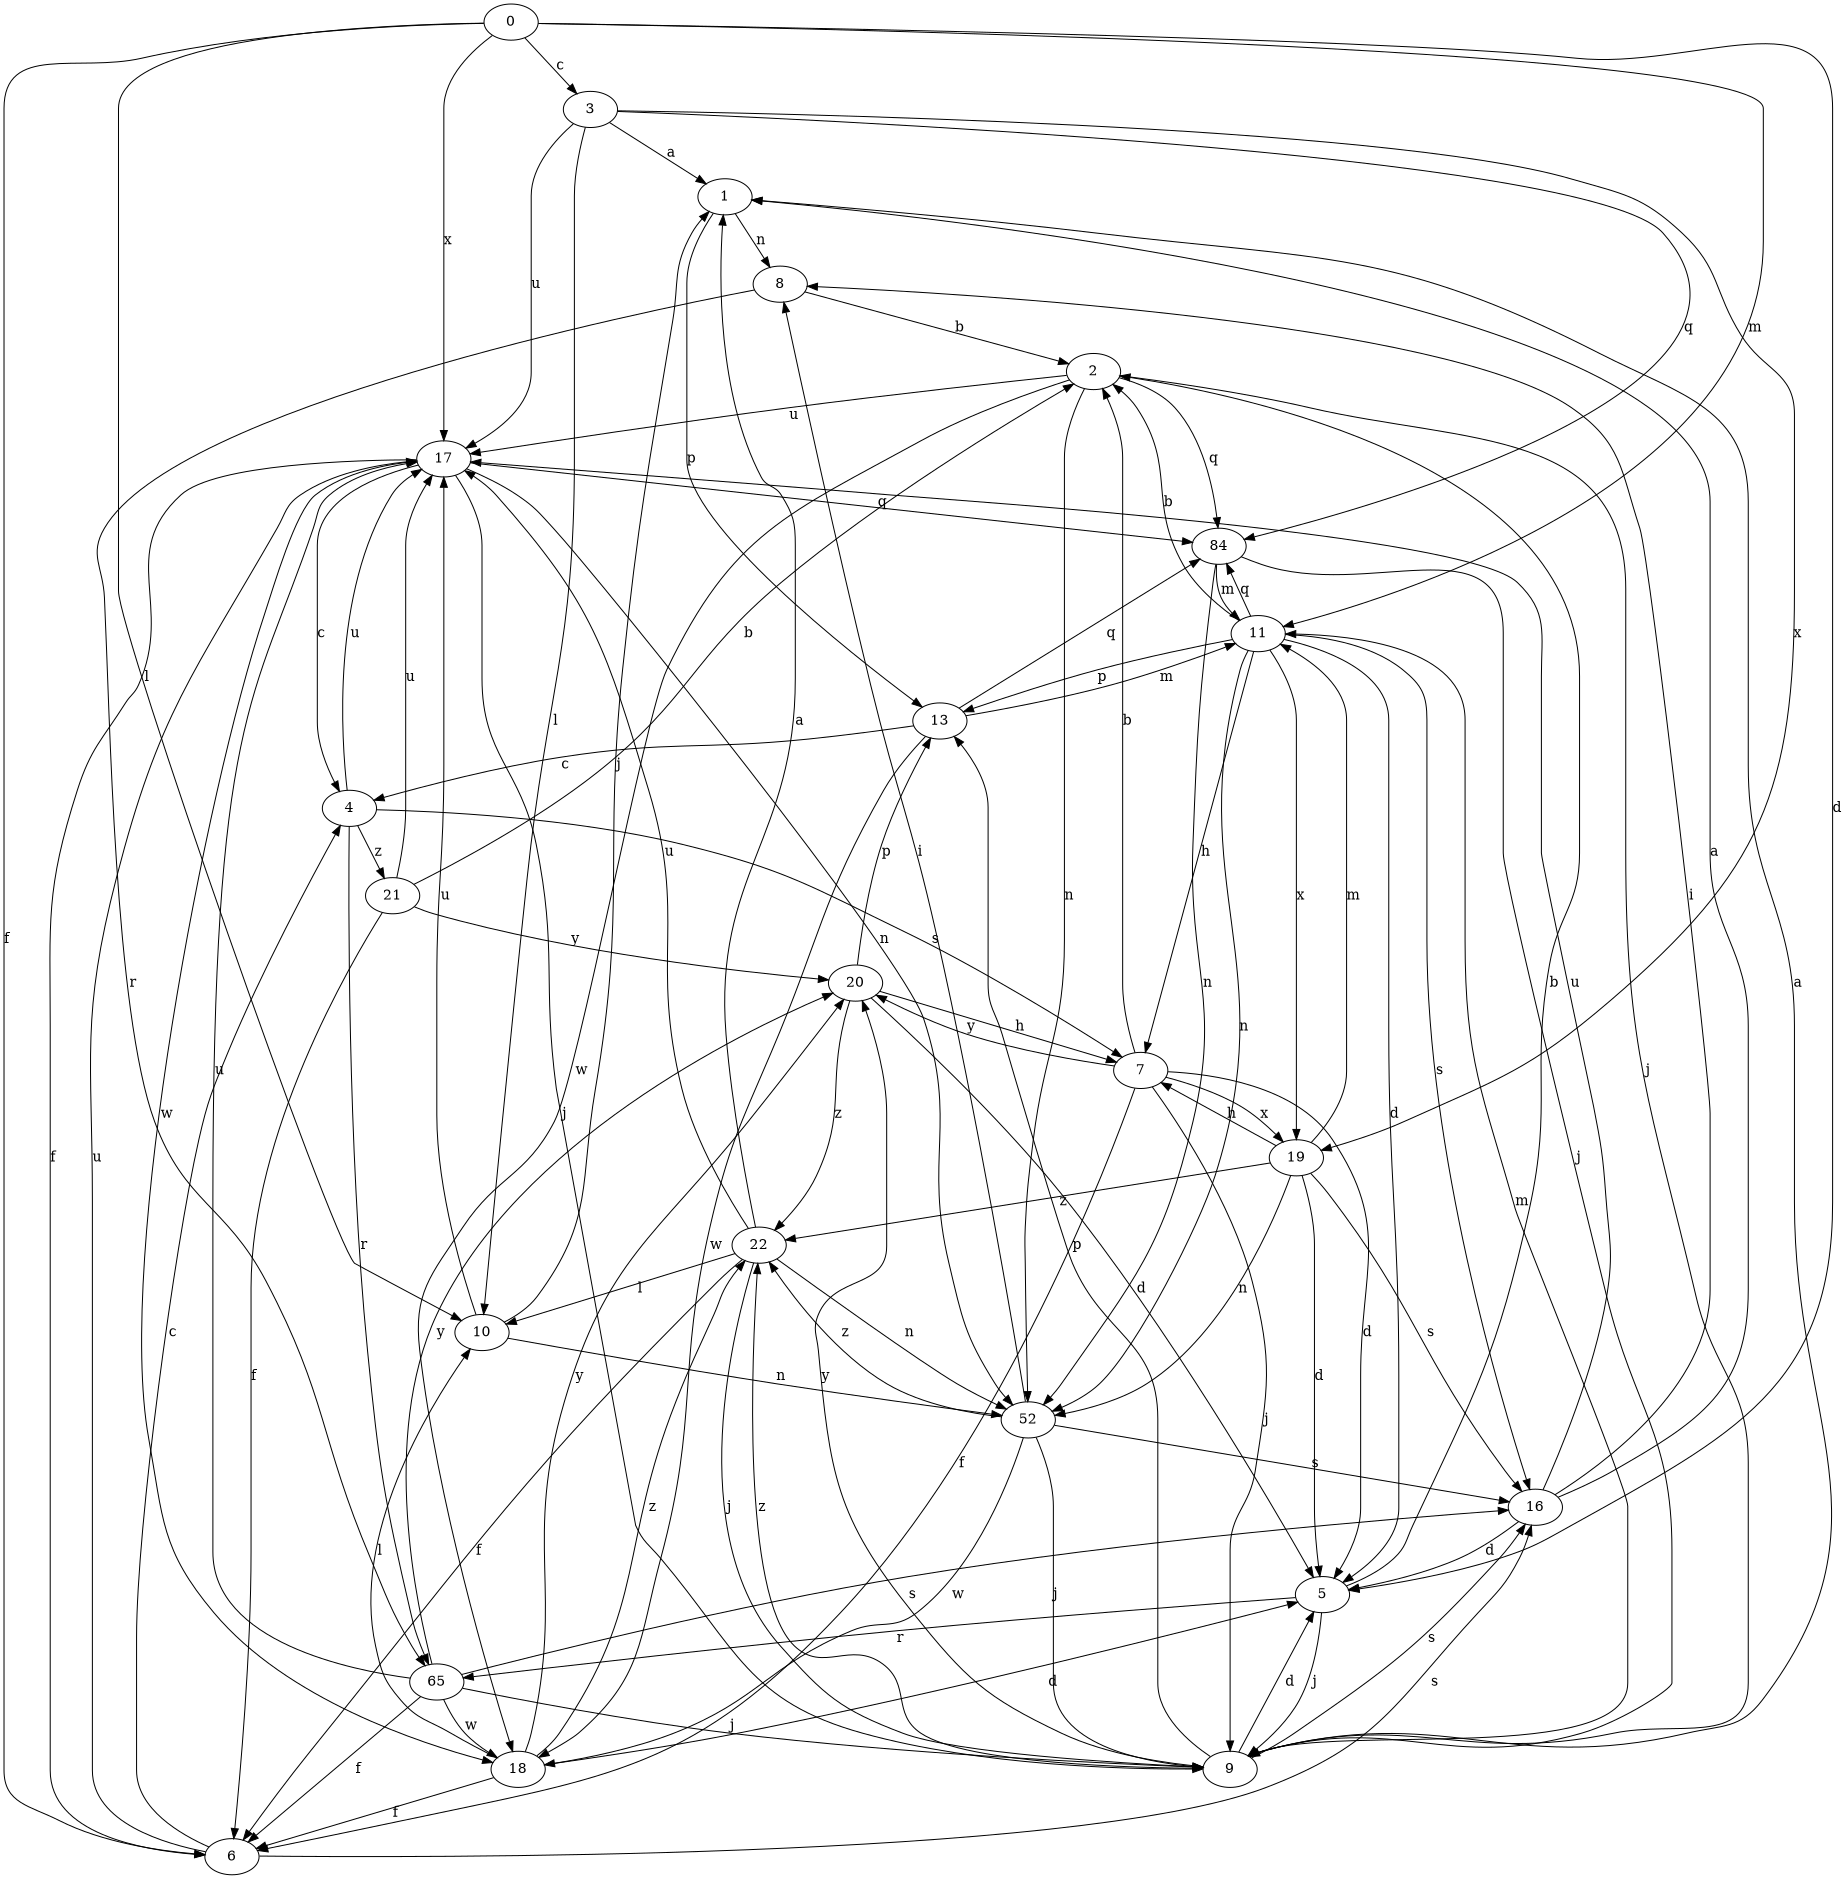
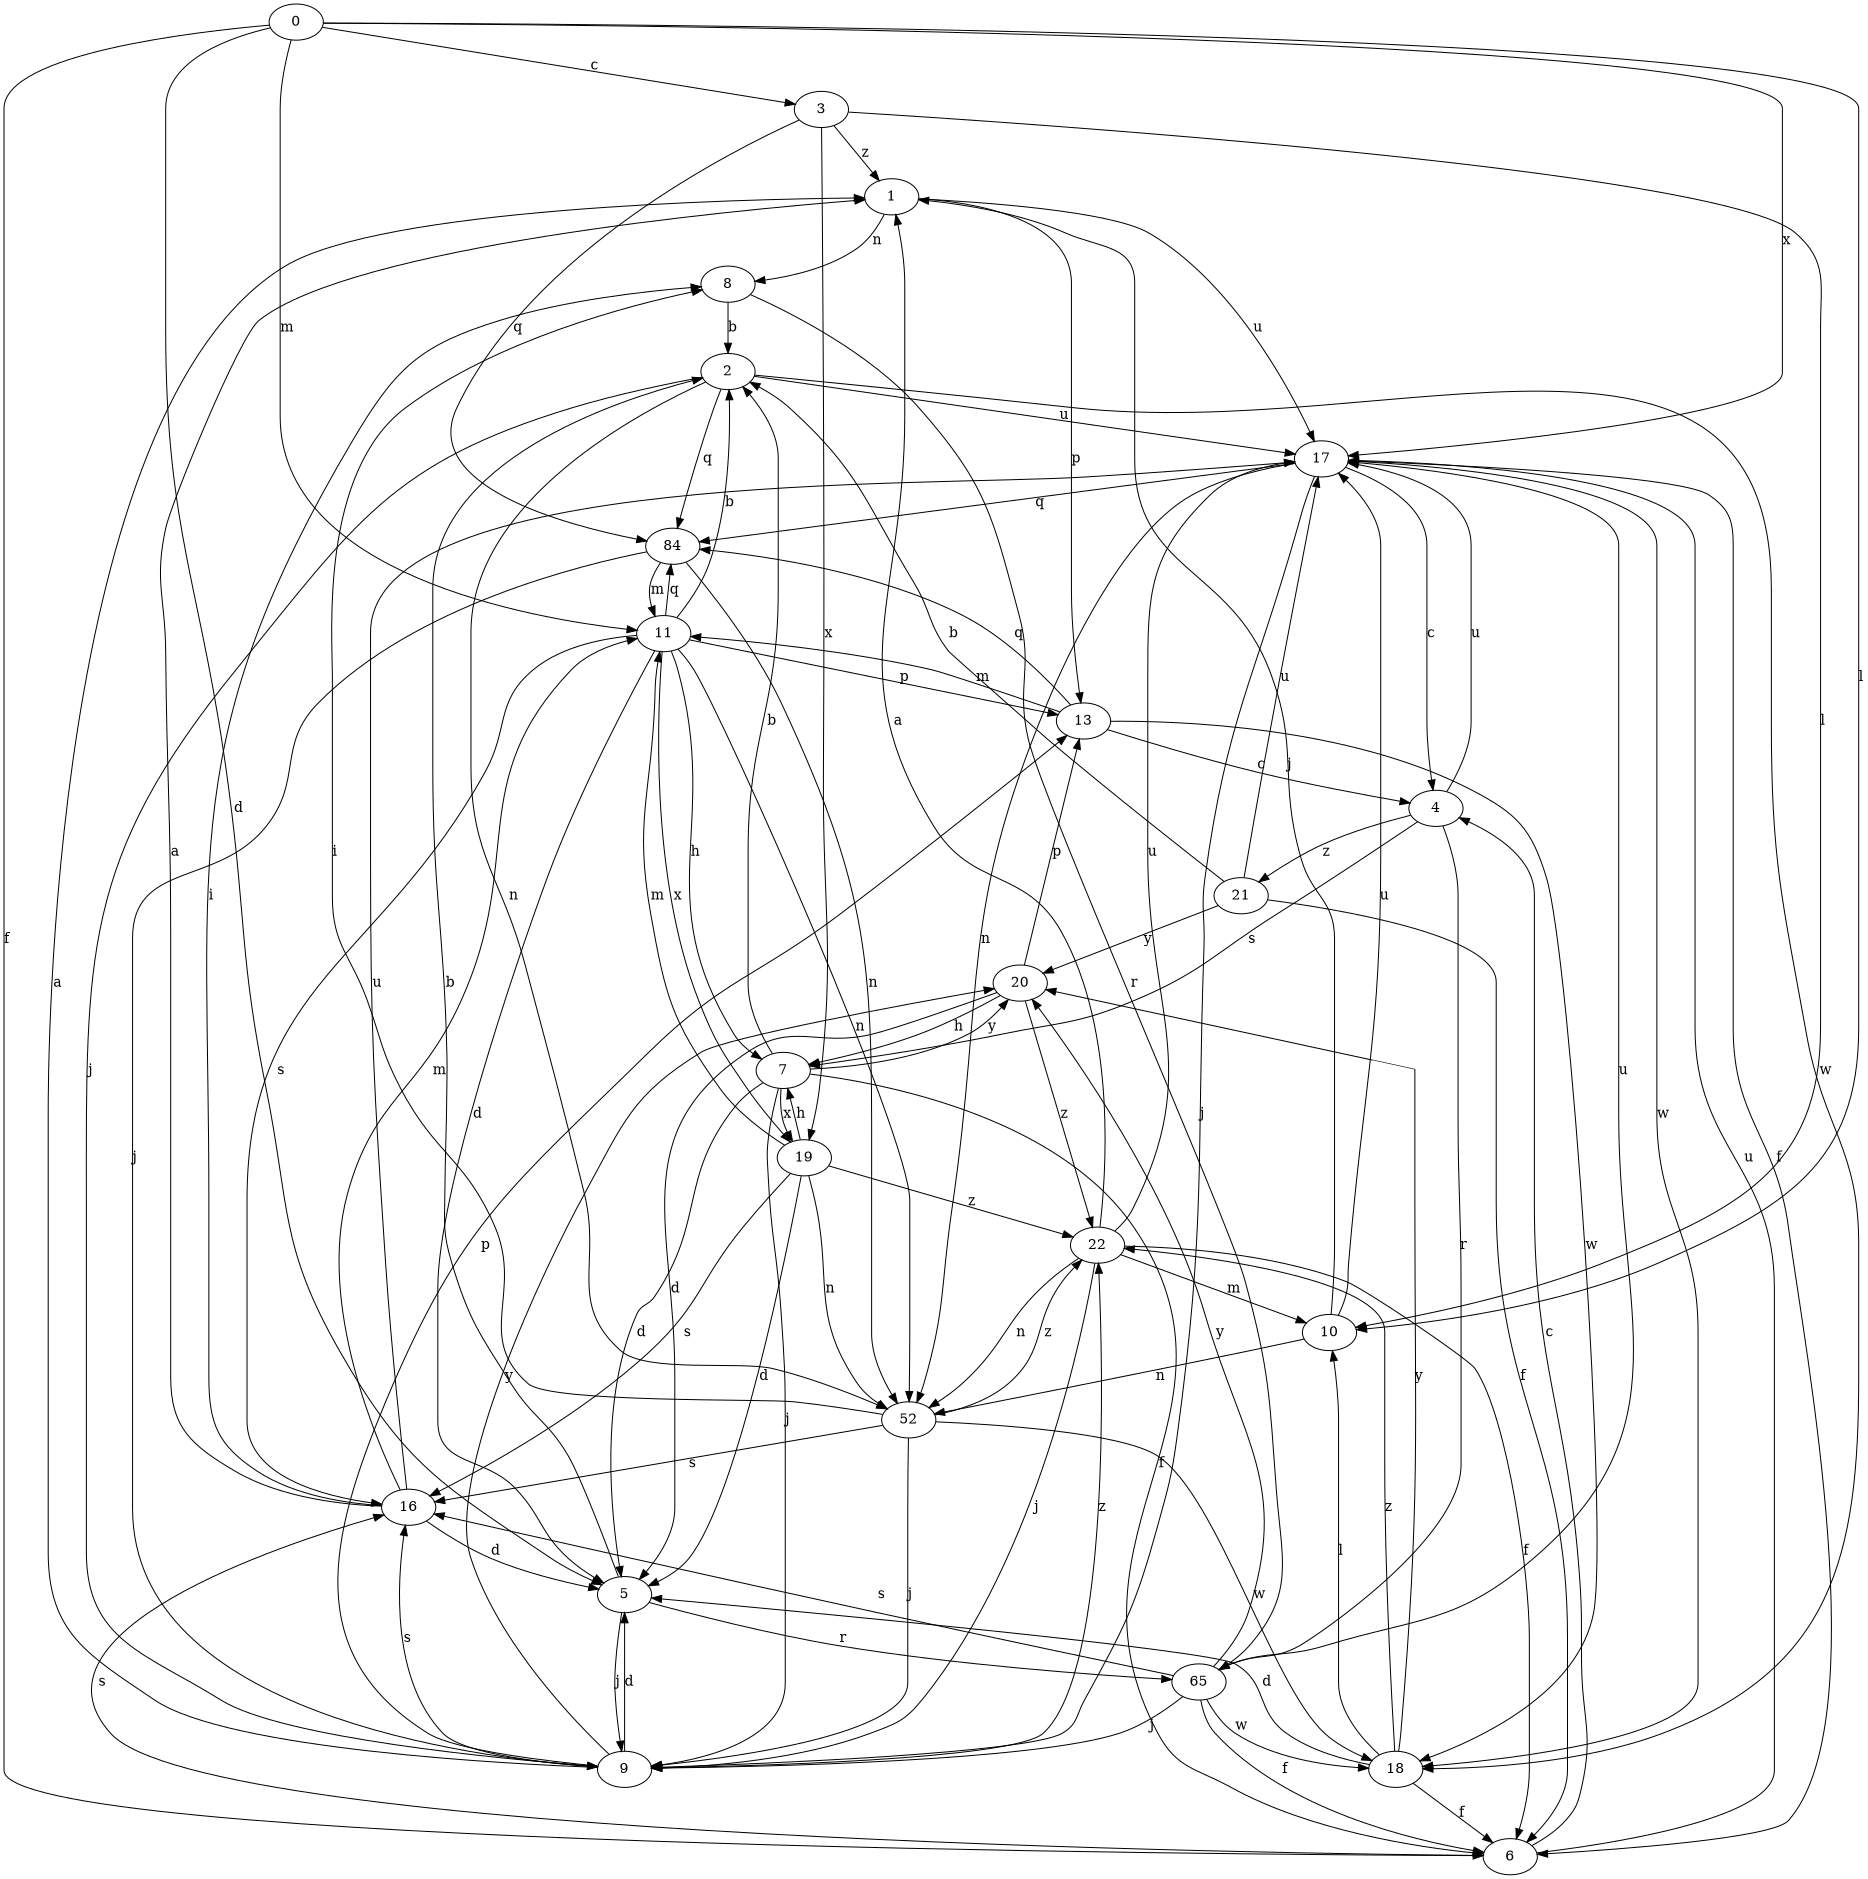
edge "3" -> "1": label "a" -> "z"
edge "3" -> "17": now "1" -> "17"
edge "22" -> "10": label "l" -> "m"
edge "9" -> "11": now "16" -> "11"
